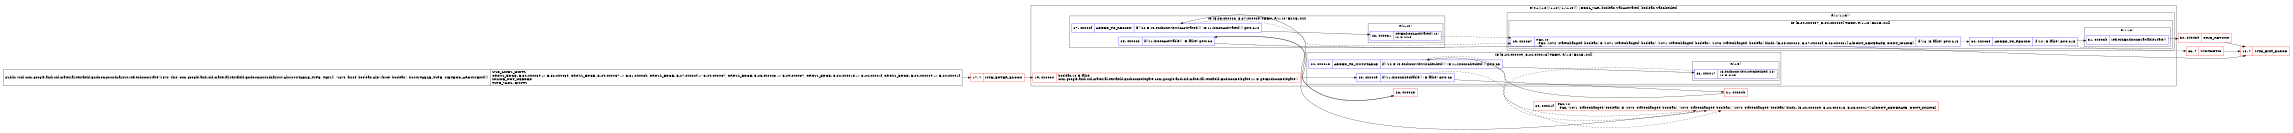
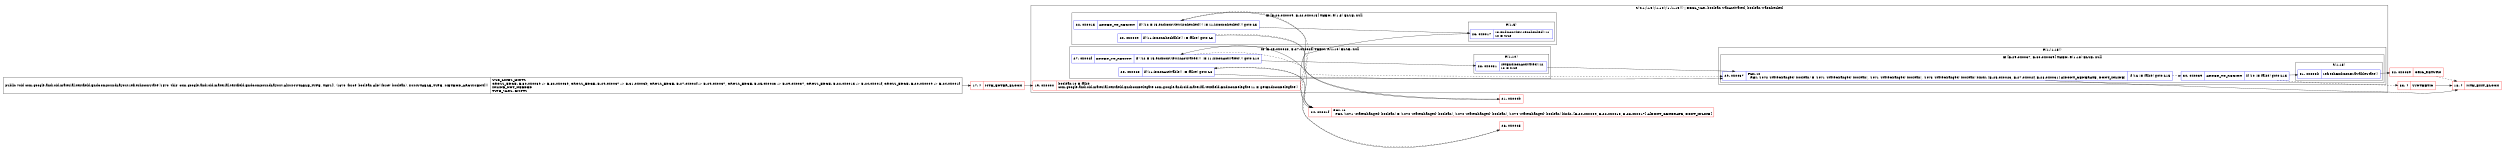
edge "28: 0x0031" -> "29: 0x0037": style dashed -> solid
edge "32: 0x003e" -> "18: ?": style solid -> dashed
node "22: 0x0015": text "ADDED_TO_IMMUTABLE" -> "ADDED_TO_REGION"
edge "25: 0x0023" -> "26: 0x0025": style solid -> dashed
edge "19: 0x0000" -> "20: 0x0009": removed
edge "23: 0x0017" -> "24: 0x001f": style dashed -> solid
